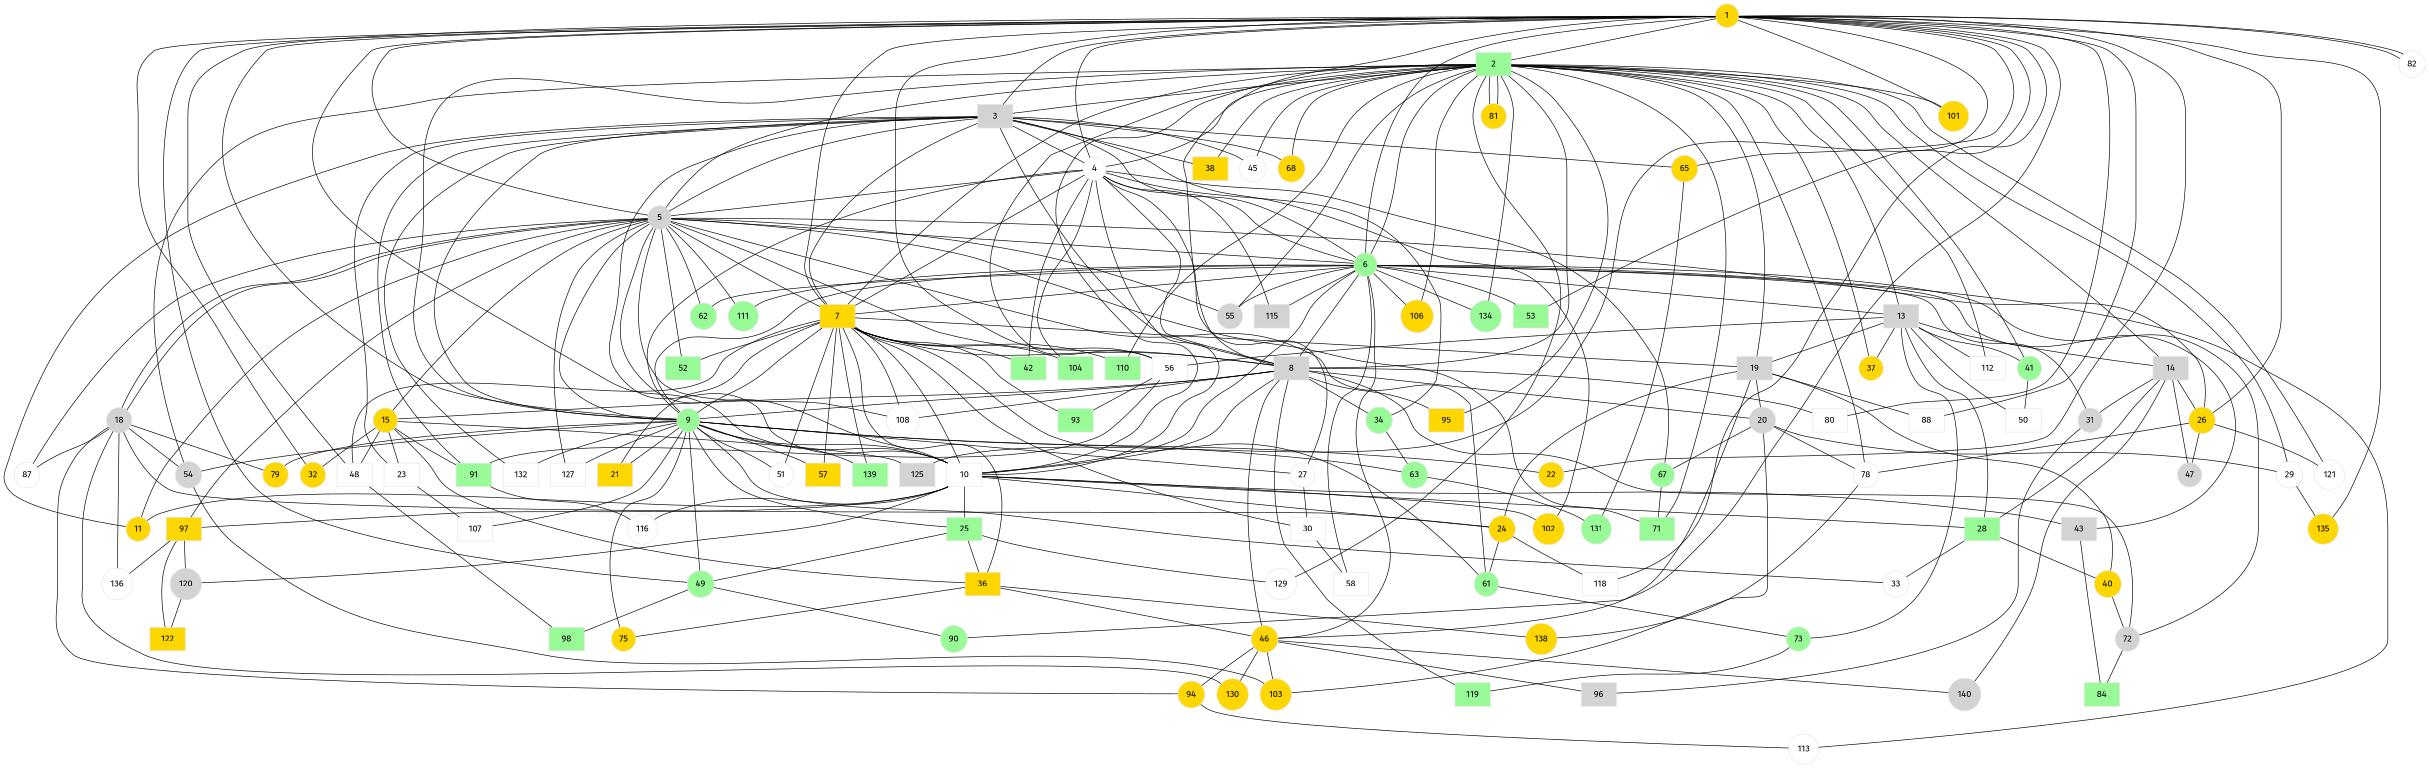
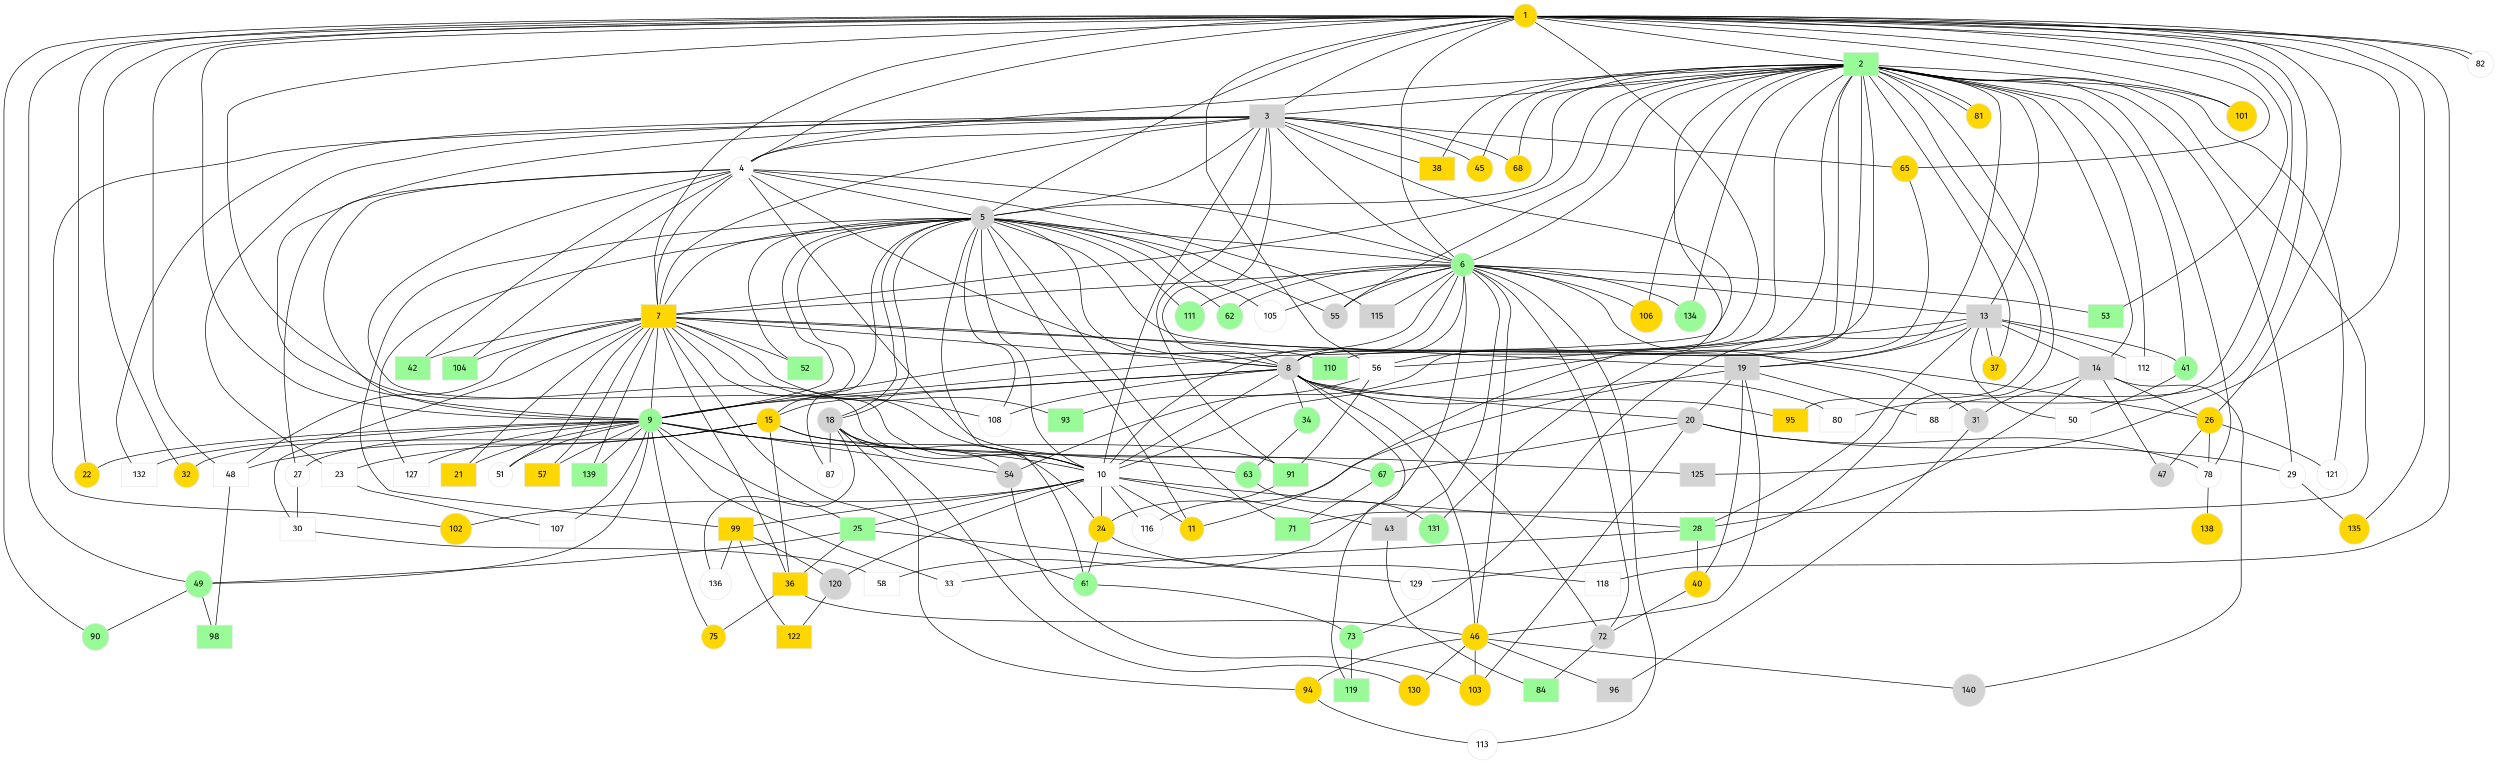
node "45": fillcolor white -> gold
edge "4" -- "34": removed
node "105": added
node "8": shape box -> circle
node "79": removed
node "97": label "97" -> "99"
edge "36" -- "138": removed
